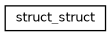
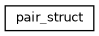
node "struct_struct": label "struct_struct" -> "pair_struct"
